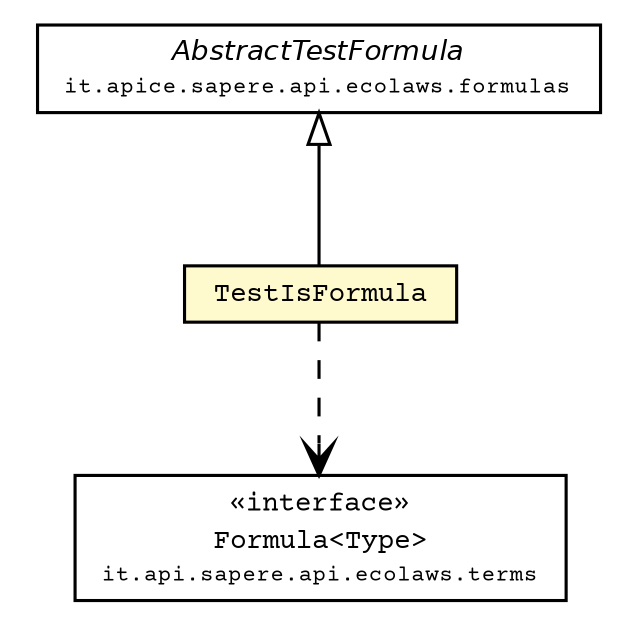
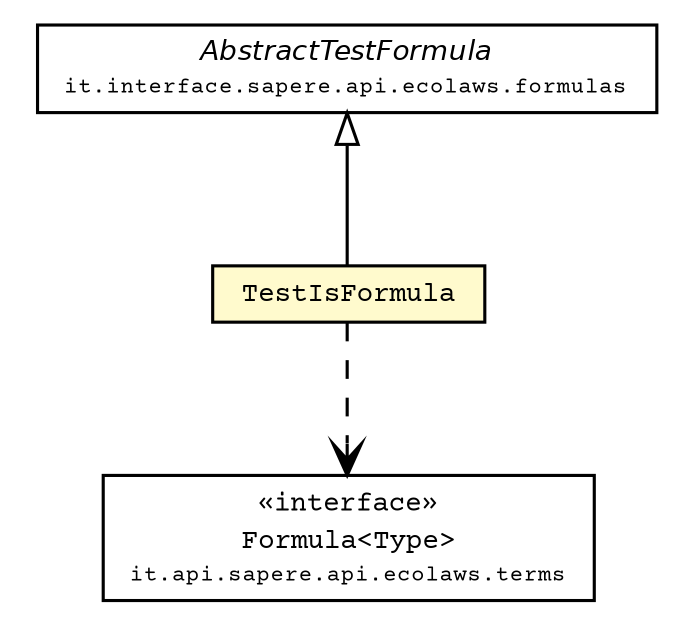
node "AbstractTestFormula": text "it.apice.sapere.api.ecolaws.formulas" -> "it.interface.sapere.api.ecolaws.formulas"
